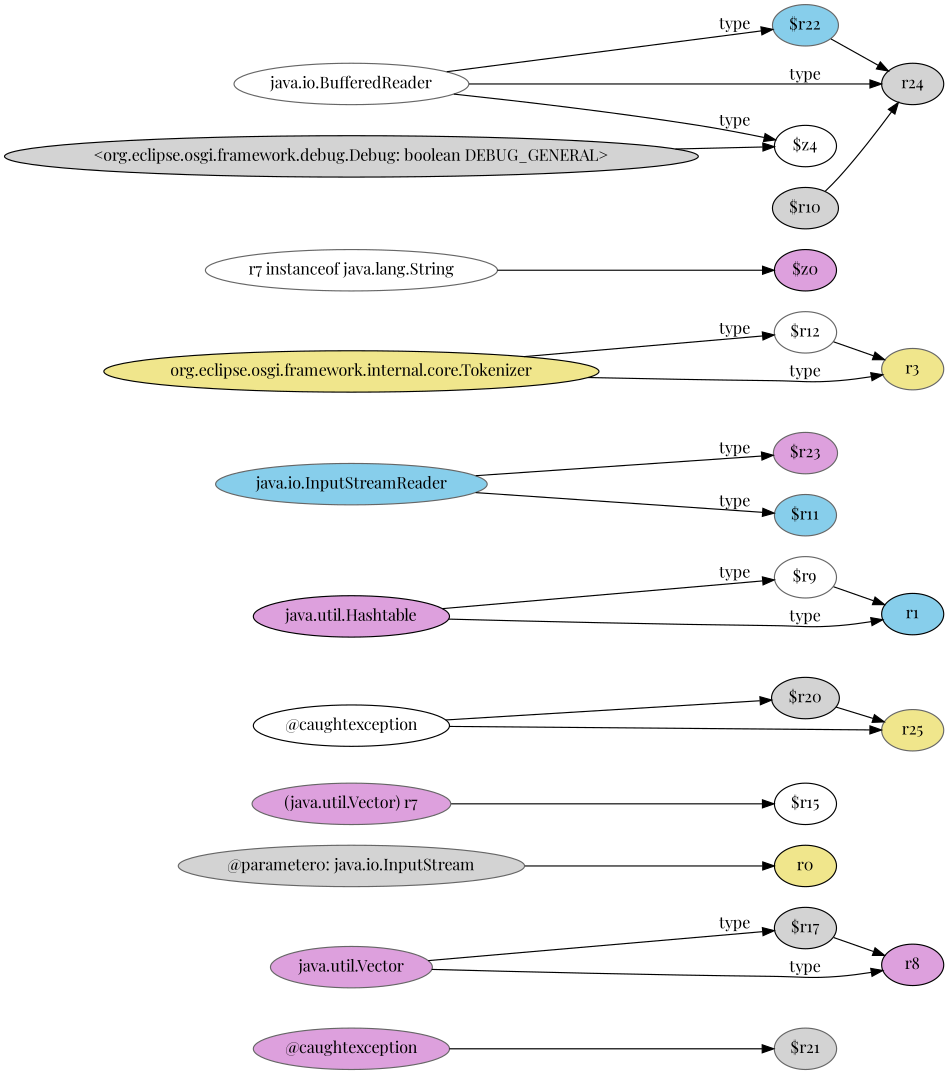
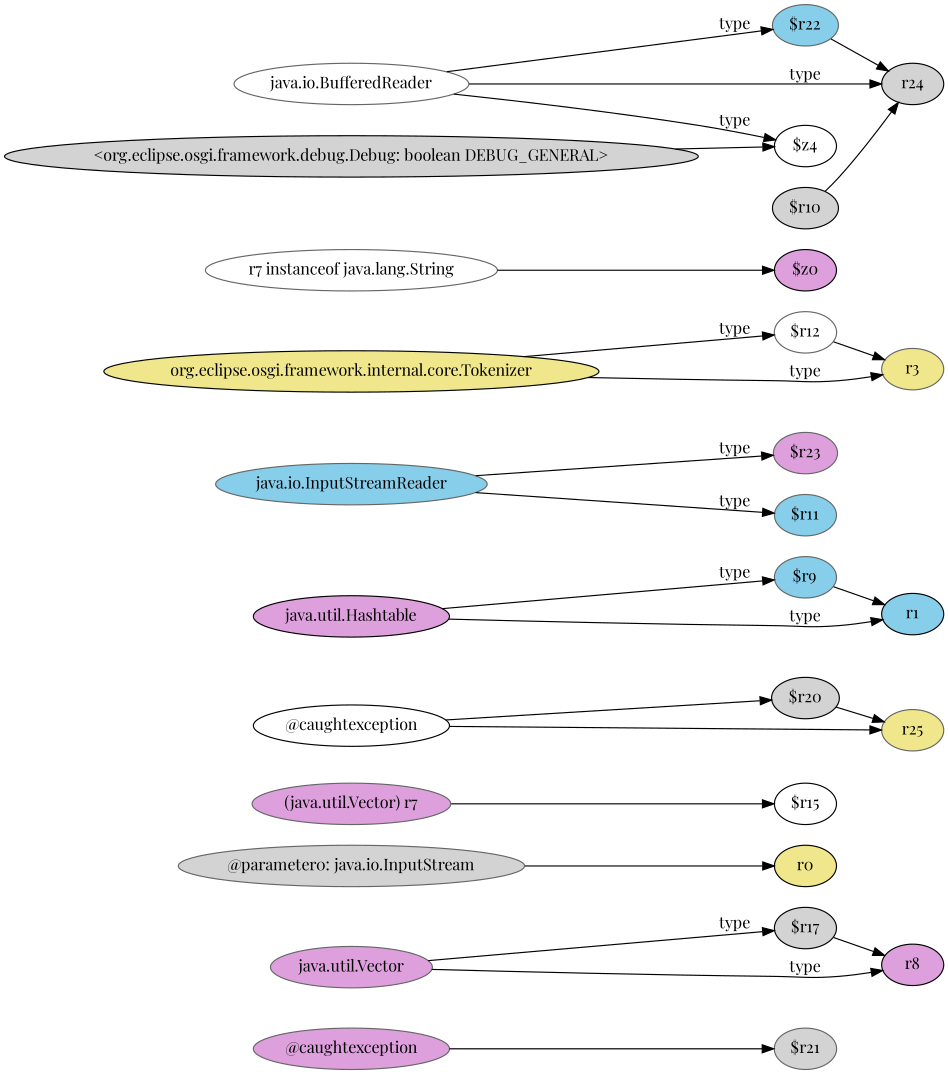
node "$r9": fillcolor white -> skyblue
